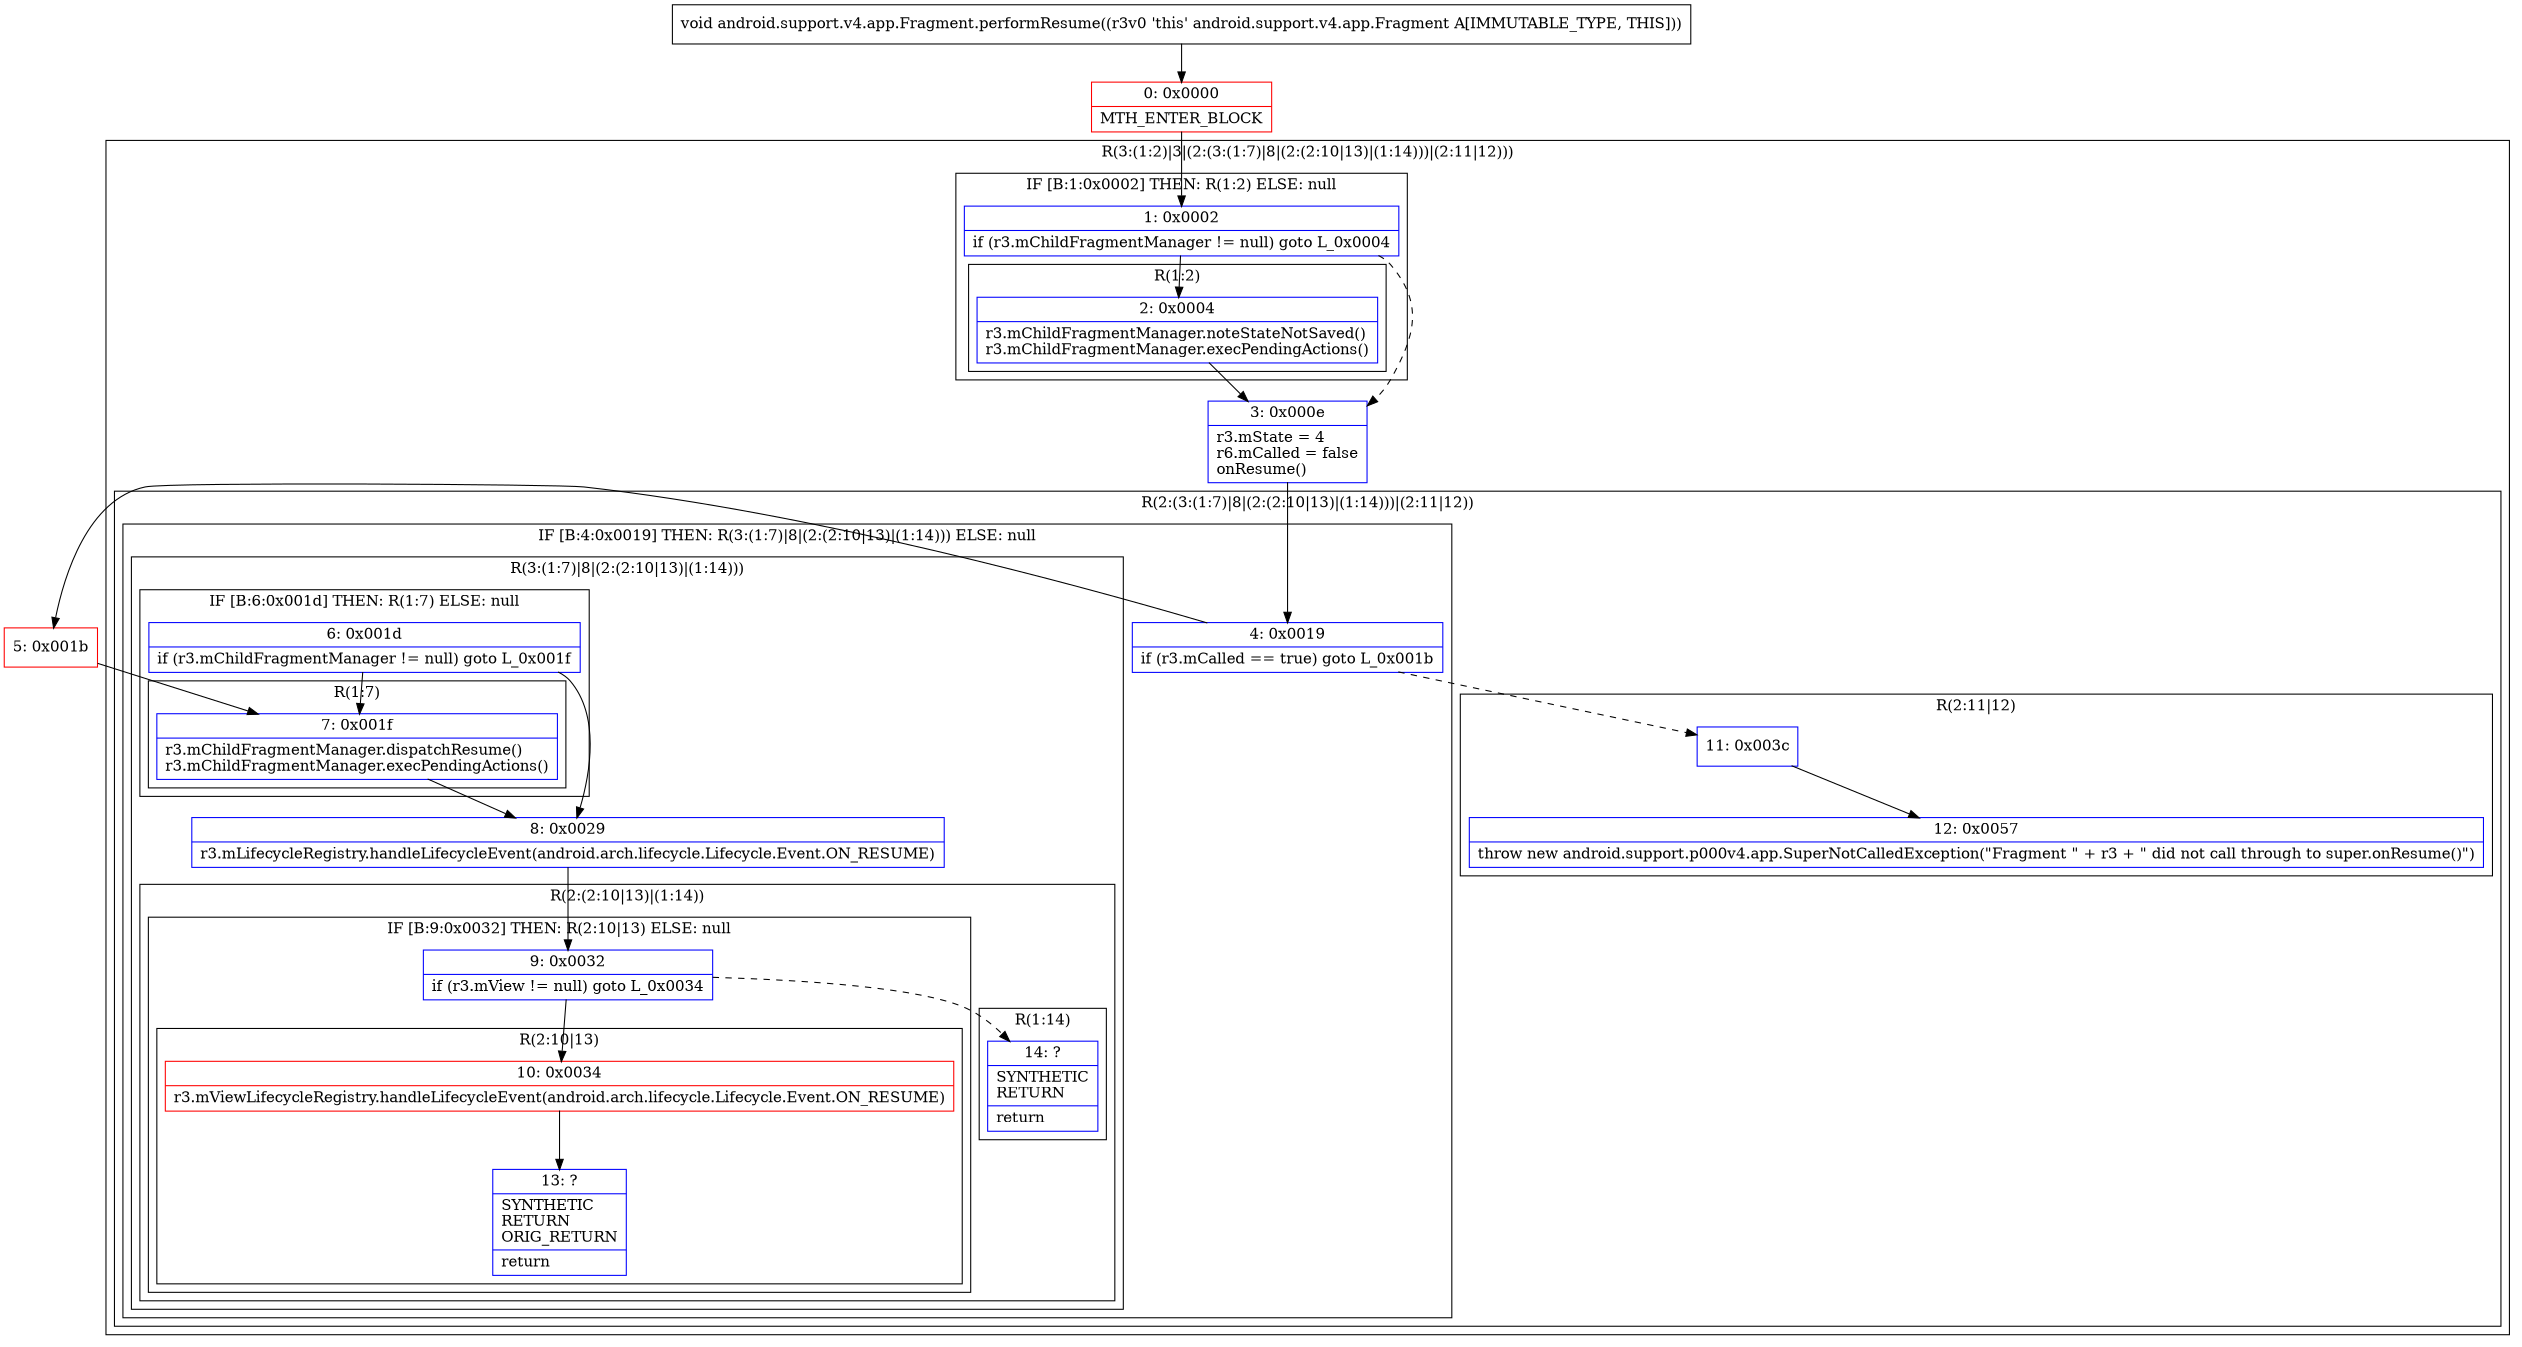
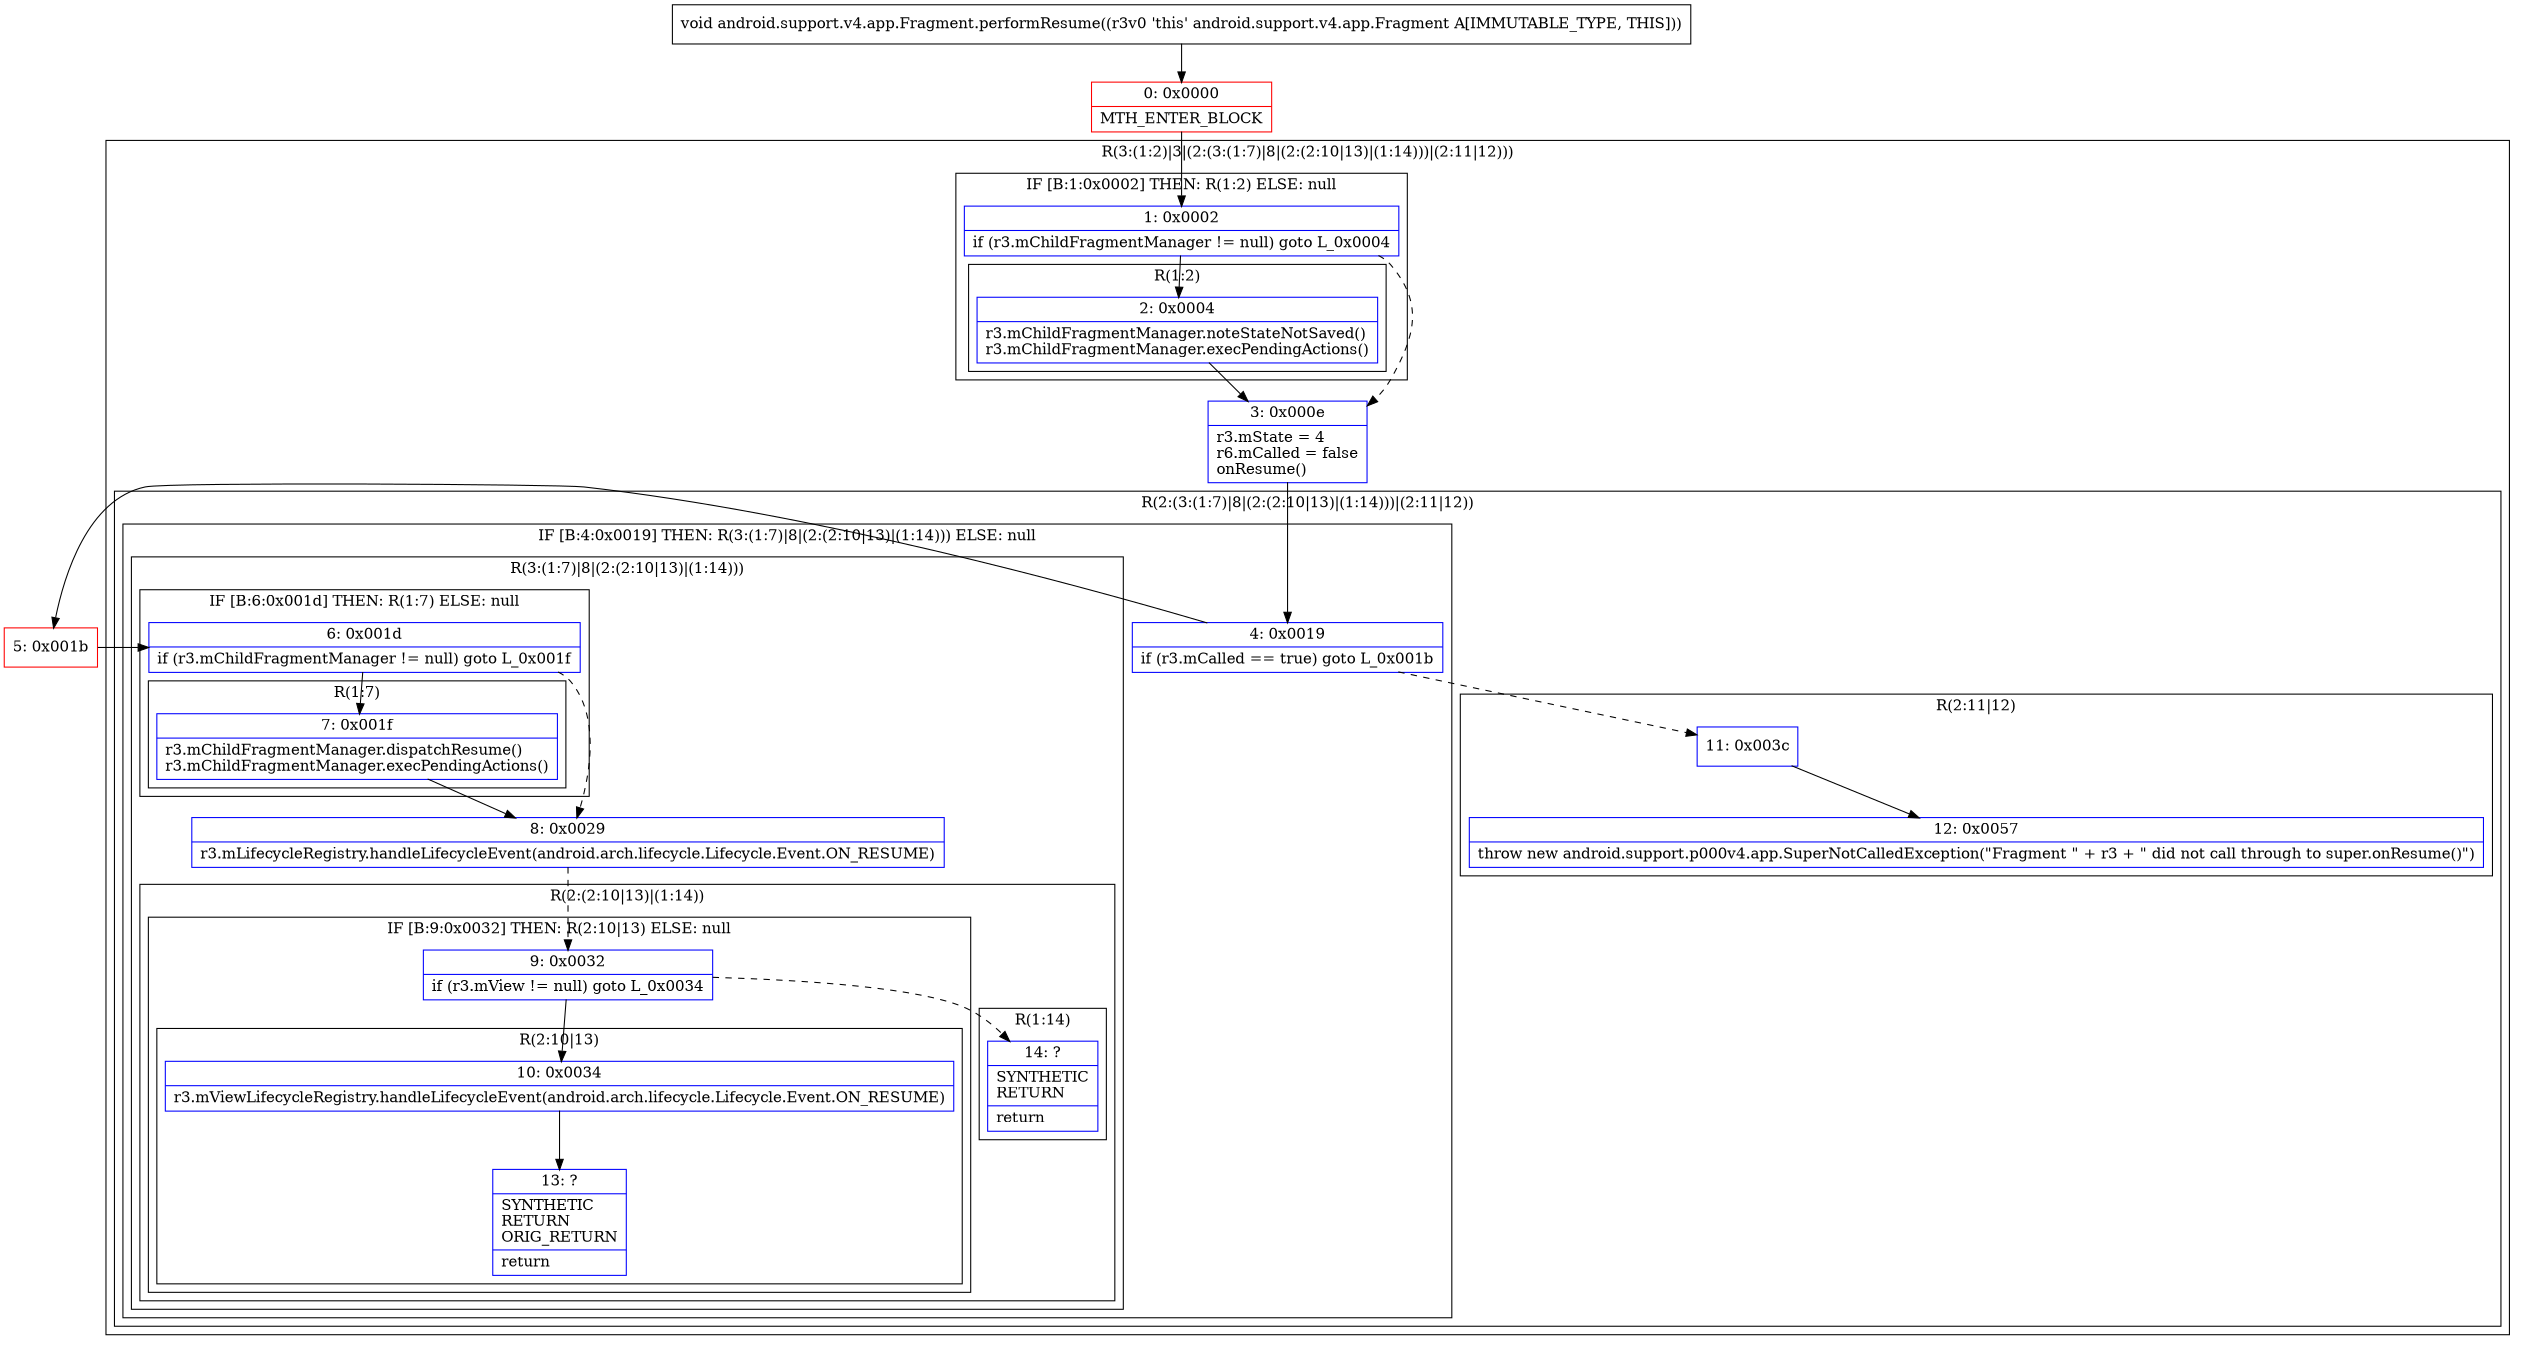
edge "5: 0x001b" -> "7: 0x001f": now "5: 0x001b" -> "6: 0x001d"
edge "6: 0x001d" -> "8: 0x0029": style solid -> dashed
edge "8: 0x0029" -> "9: 0x0032": style solid -> dashed
node "10: 0x0034": color red -> blue
